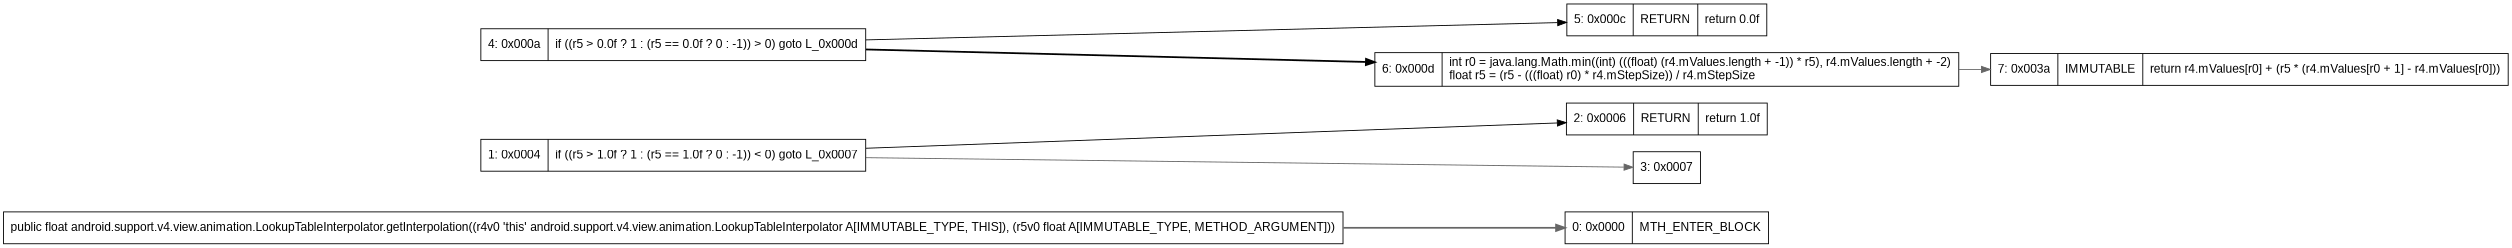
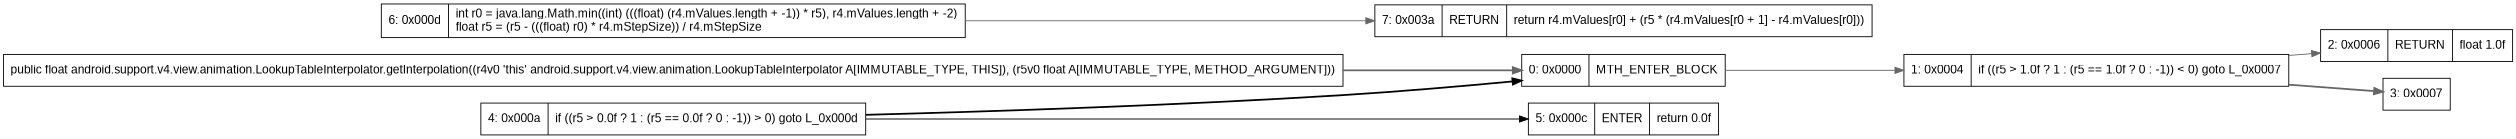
node "5: 0x000c": text "RETURN" -> "ENTER"
edge "4: 0x000a" -> "6: 0x000d": now "4: 0x000a" -> "0: 0x0000"
node "7: 0x003a": text "IMMUTABLE" -> "RETURN"
edge "0: 0x0000" -> "1: 0x0004": added
node "2: 0x0006": text "return 1.0f" -> "float 1.0f"
edge "1: 0x0004" -> "2: 0x0006": color black -> gray40
edge "1: 0x0004" -> "3: 0x0007": style solid -> bold
